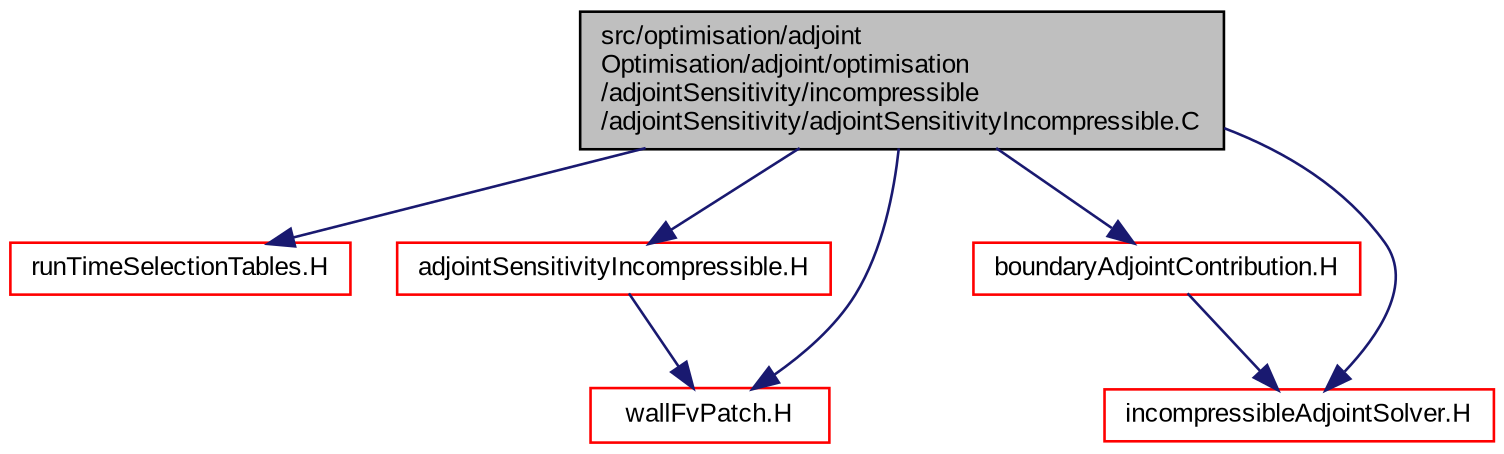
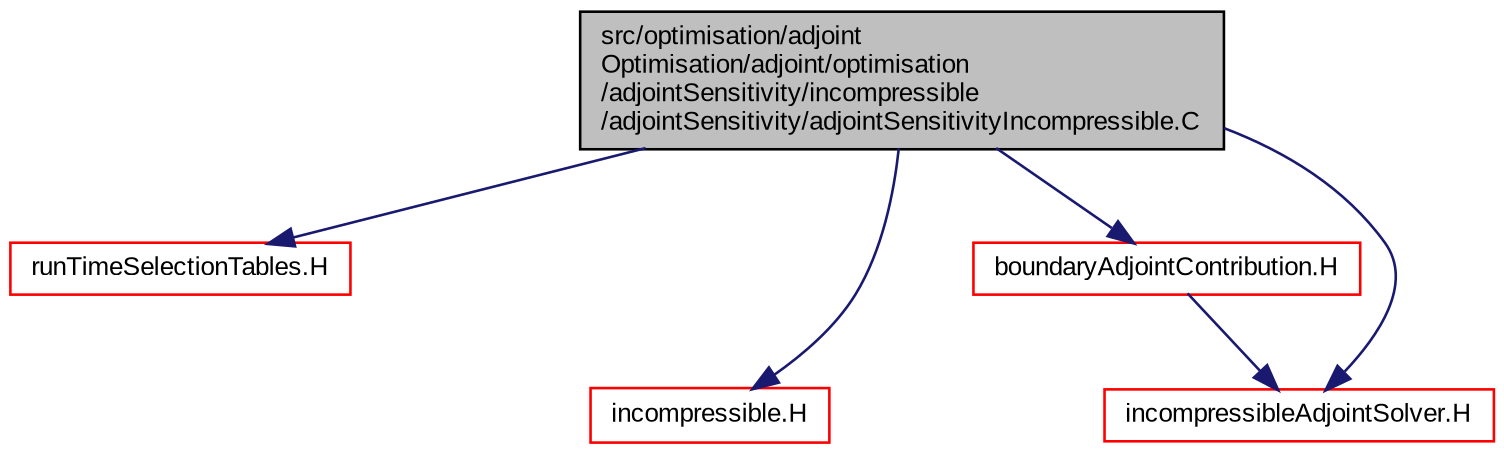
node "adjointSensitivityIncompressible.H": removed
node "wallFvPatch.H": label "wallFvPatch.H" -> "incompressible.H"
